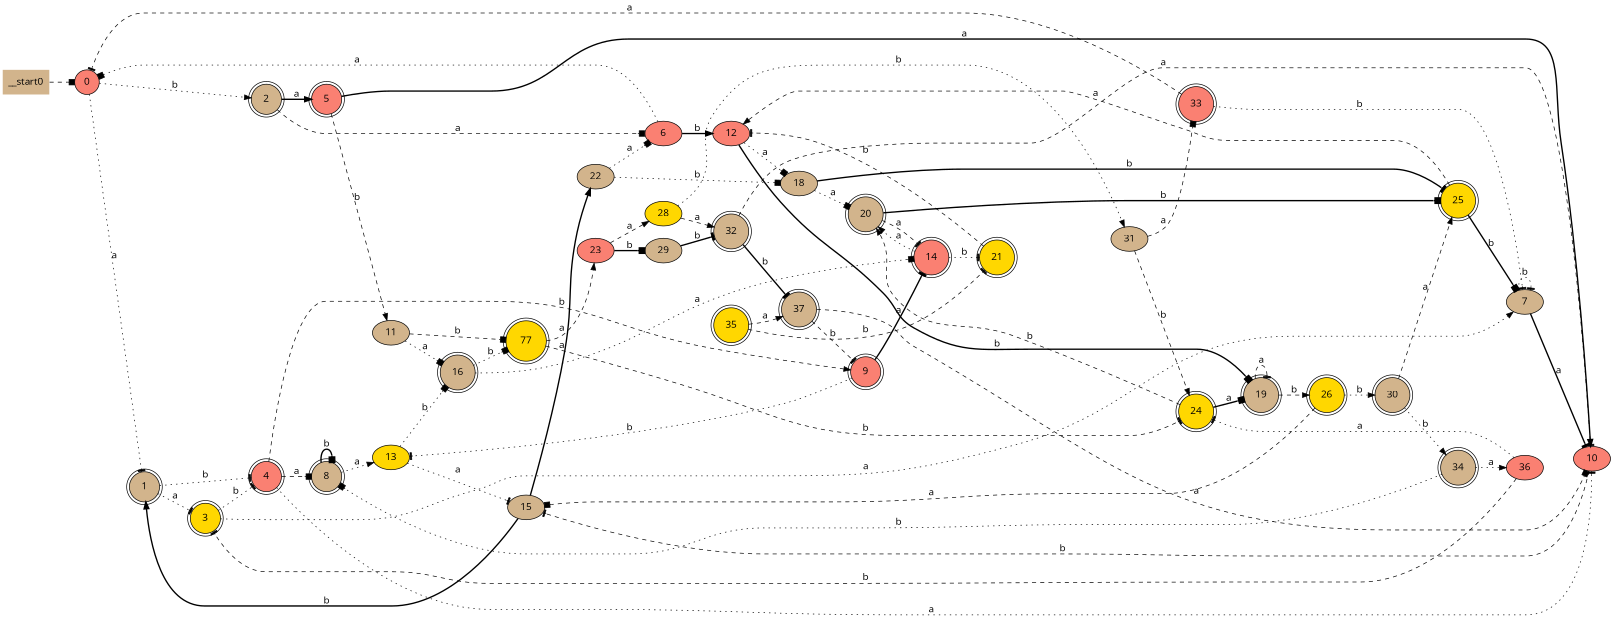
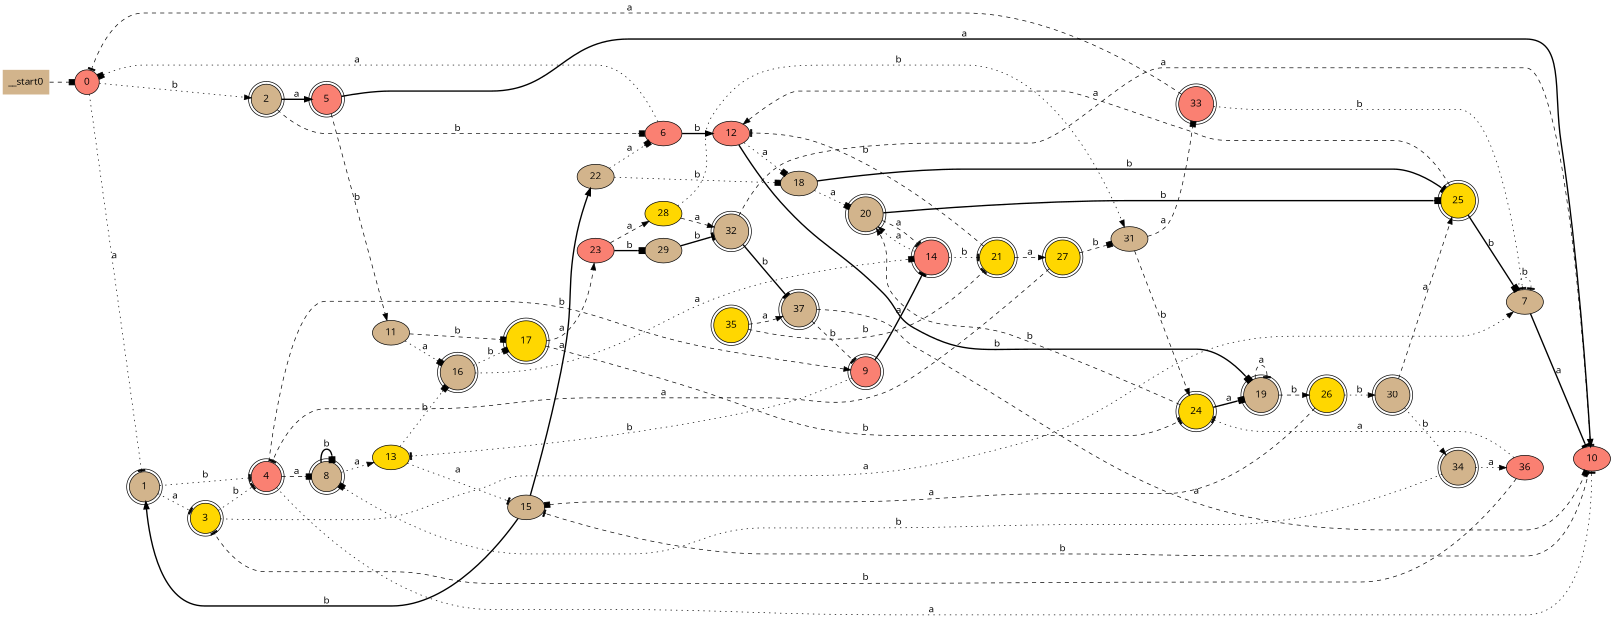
edge "2" -> "6": label "a" -> "b"
node "27": added
node "77": label "77" -> "17"
